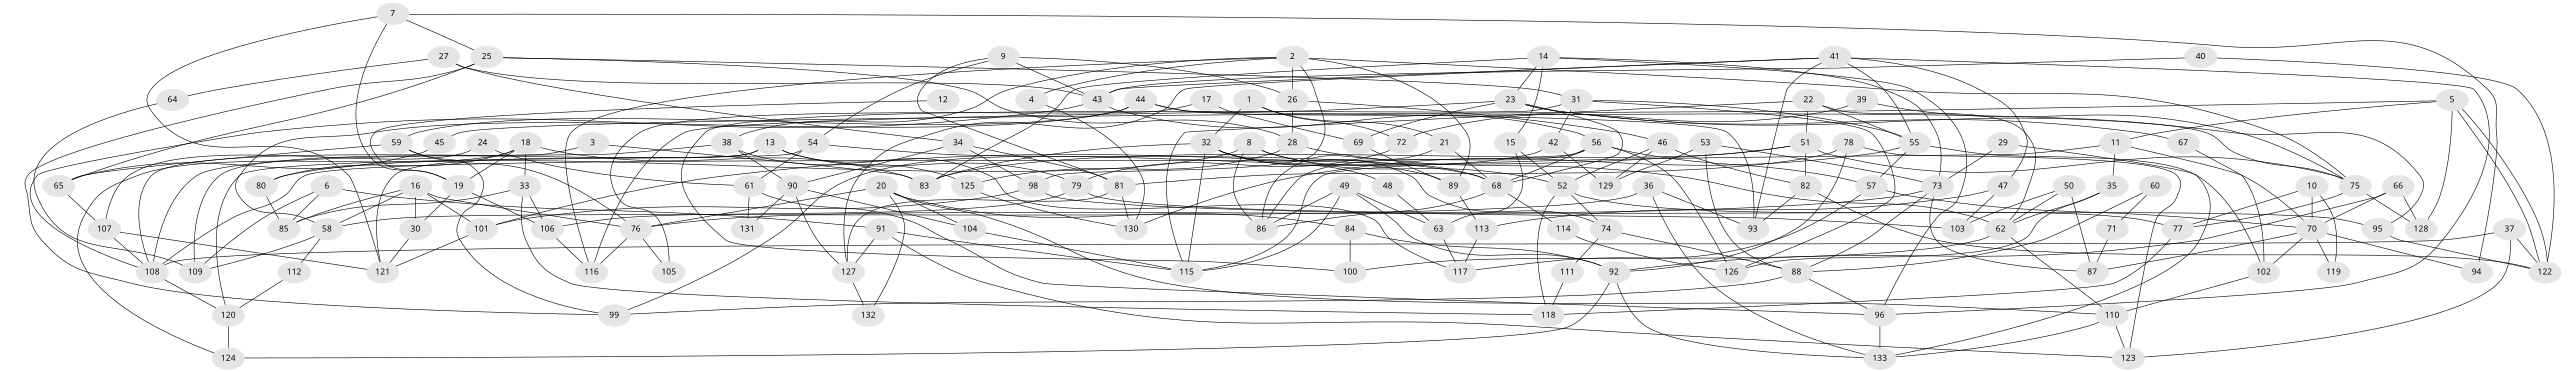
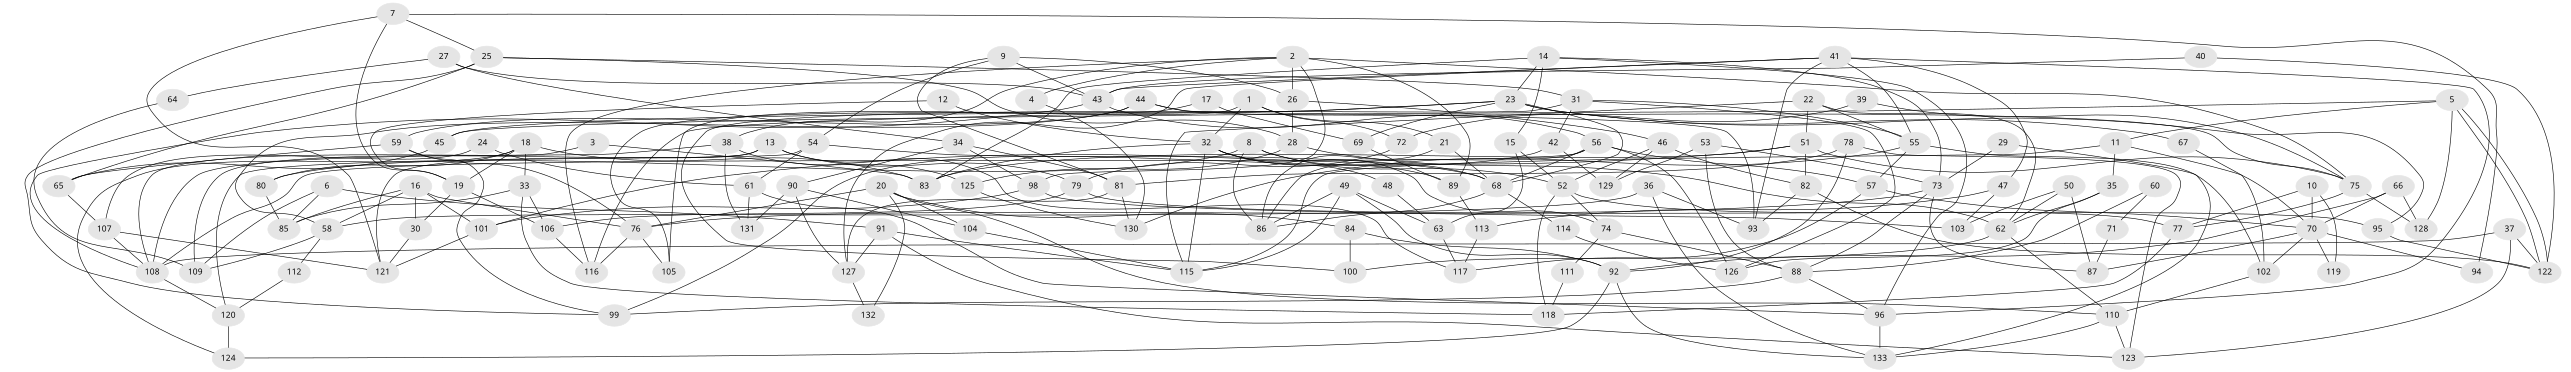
edge "1" -- "105": added
edge "23" -- "45": added
edge "12" -- "32": added
edge "38" -- "90": now "38" -- "131"
